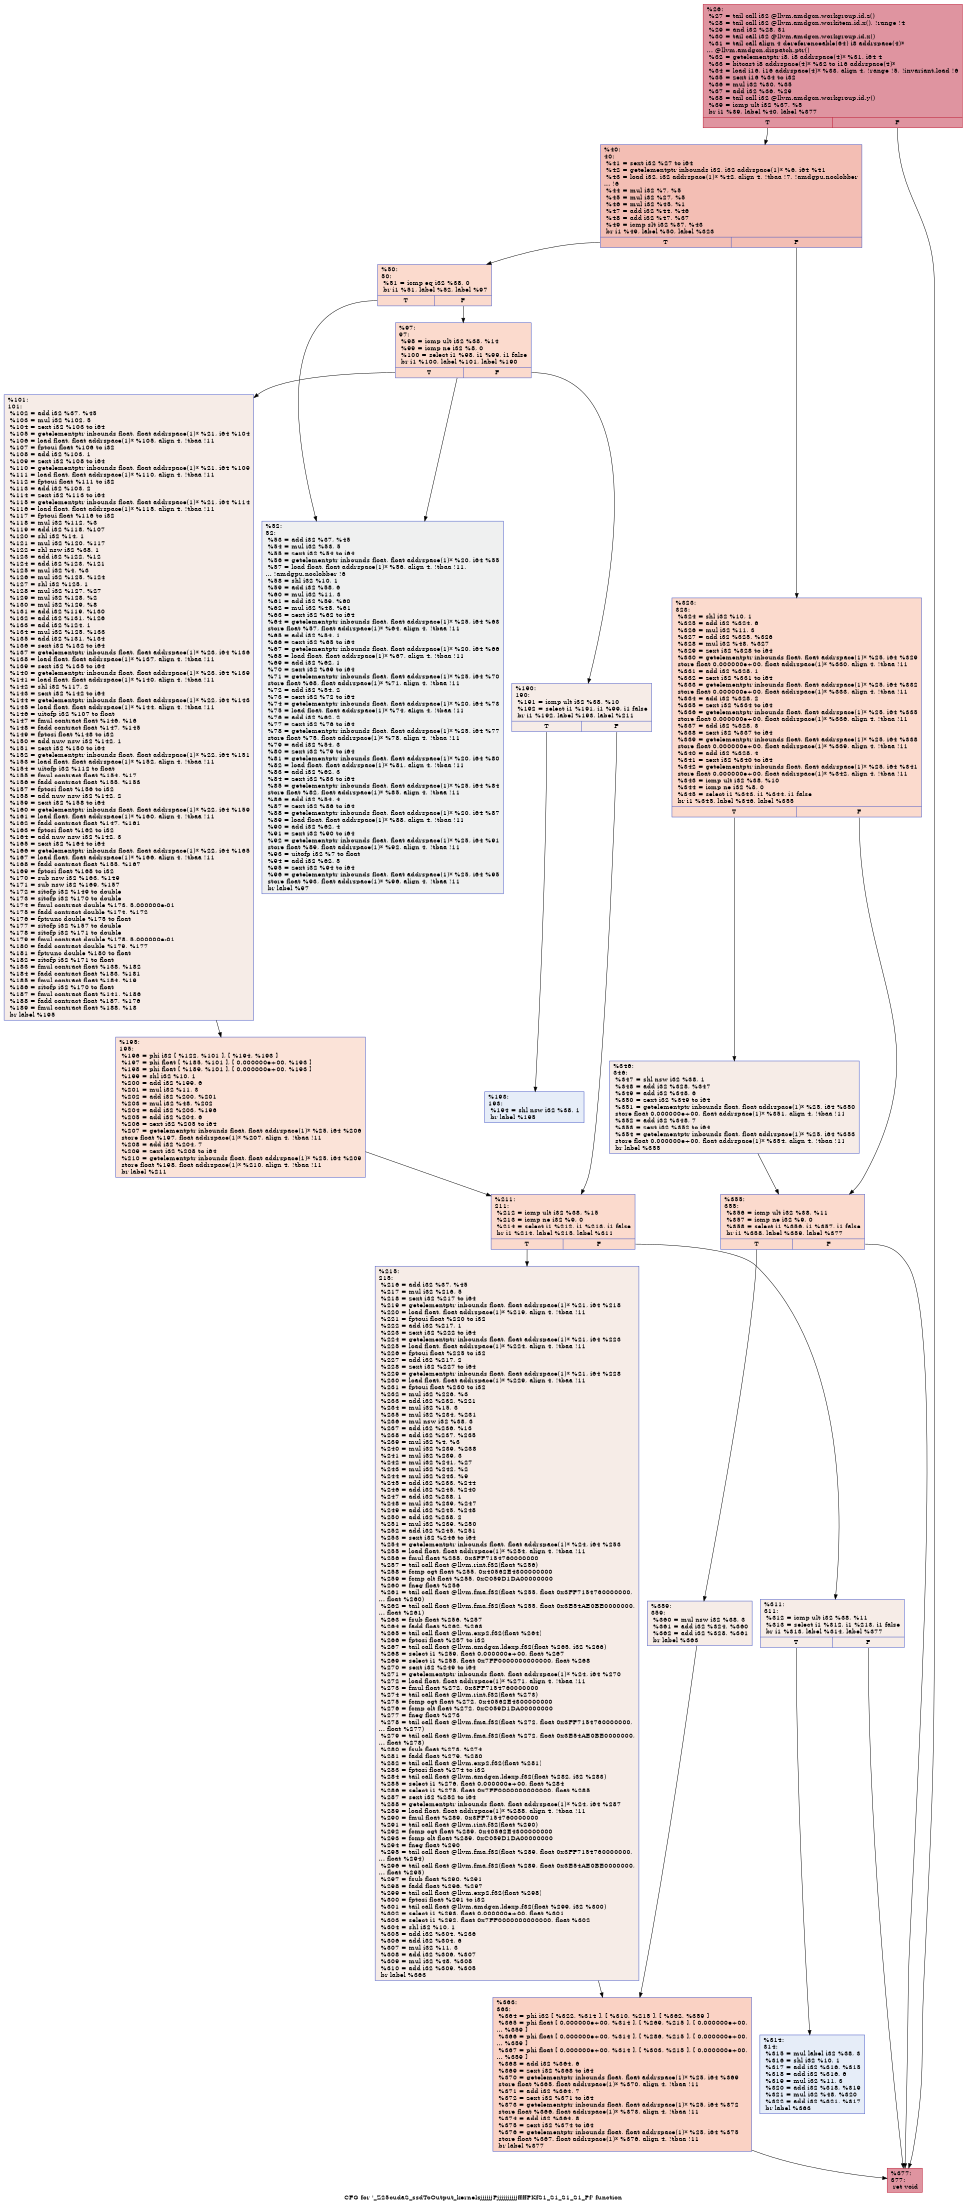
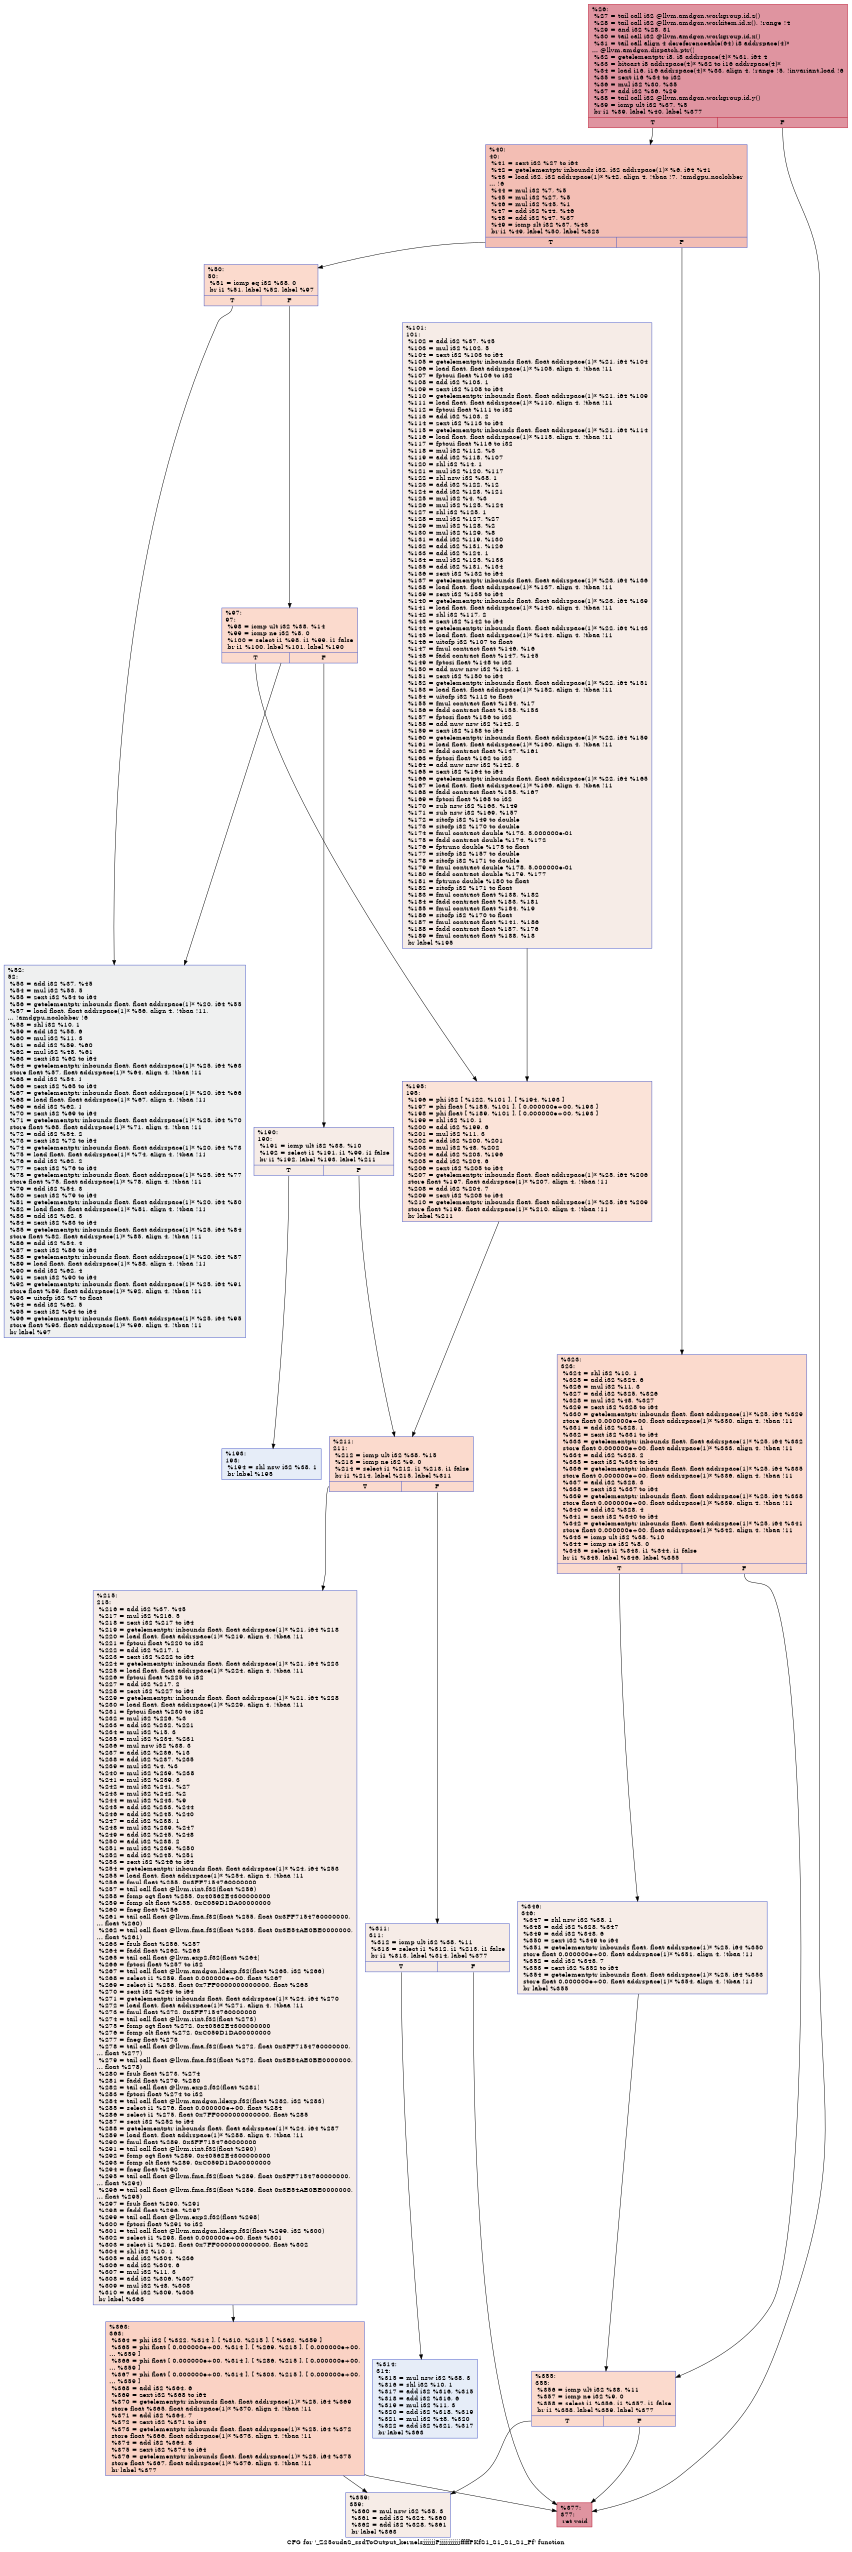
edge "%97:" -> "%101:": now "%97:" -> "%195:"
edge "%359:" -> "%363:": reversed
node "%314:": text "%315 = mul label i32 %38, 3" -> "%315 = mul nsw i32 %38, 3"
